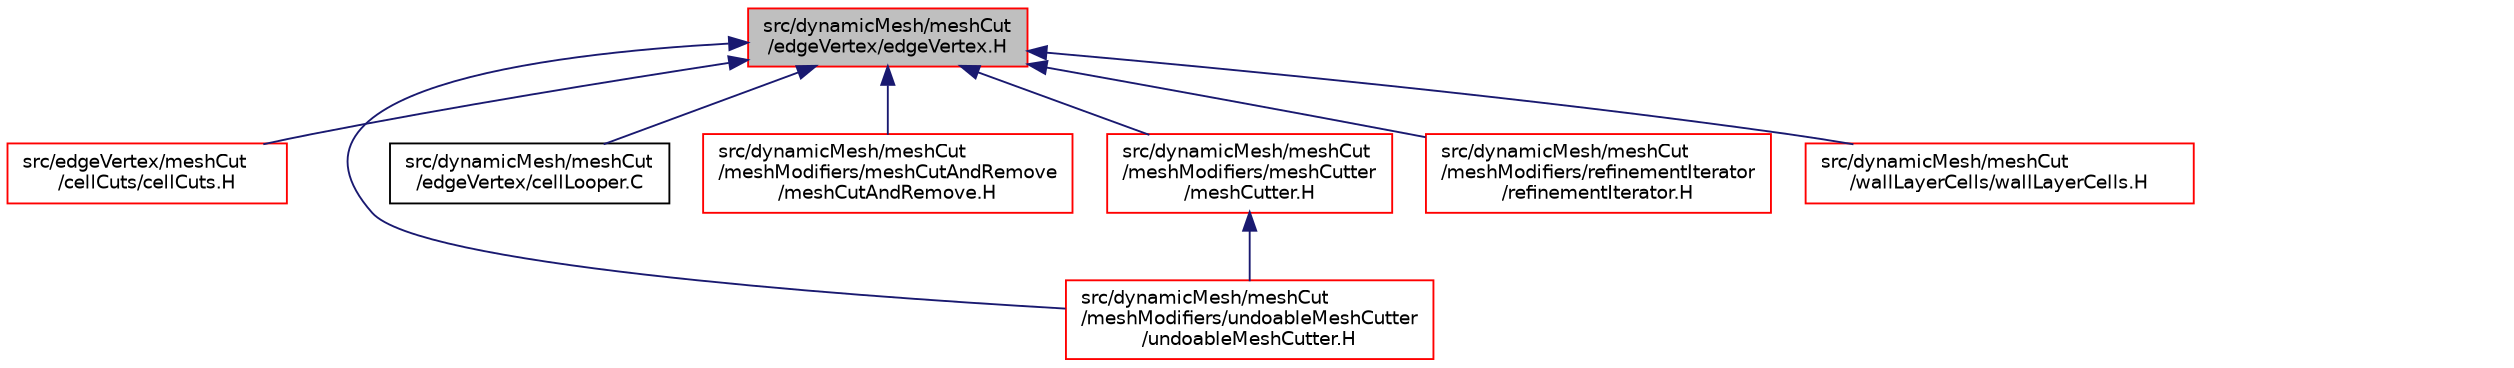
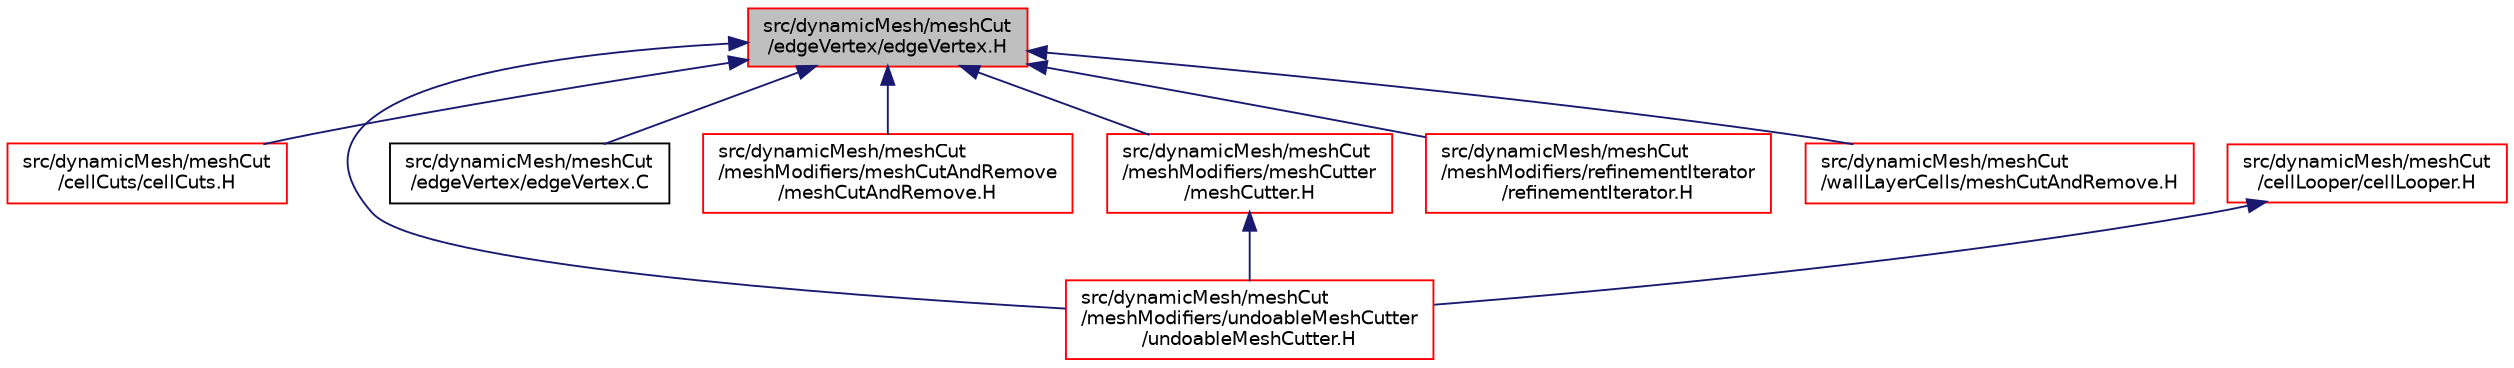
node "src/edgeVertex/meshCut /cellCuts/cellCuts.H": label "src/edgeVertex/meshCut /cellCuts/cellCuts.H" -> "src/dynamicMesh/meshCut /cellCuts/cellCuts.H"
node "src/dynamicMesh/meshCut /edgeVertex/cellLooper.C": label "src/dynamicMesh/meshCut /edgeVertex/cellLooper.C" -> "src/dynamicMesh/meshCut /edgeVertex/edgeVertex.C"
node "src/dynamicMesh/meshCut /wallLayerCells/wallLayerCells.H": label "src/dynamicMesh/meshCut /wallLayerCells/wallLayerCells.H" -> "src/dynamicMesh/meshCut /wallLayerCells/meshCutAndRemove.H"
node "src/dynamicMesh/meshCut /cellLooper/cellLooper.H": added
